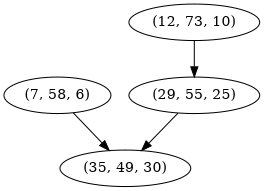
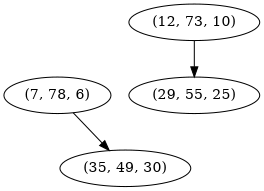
node "(7, 58, 6)": label "(7, 58, 6)" -> "(7, 78, 6)"
edge "(29, 55, 25)" -> "(35, 49, 30)": removed
